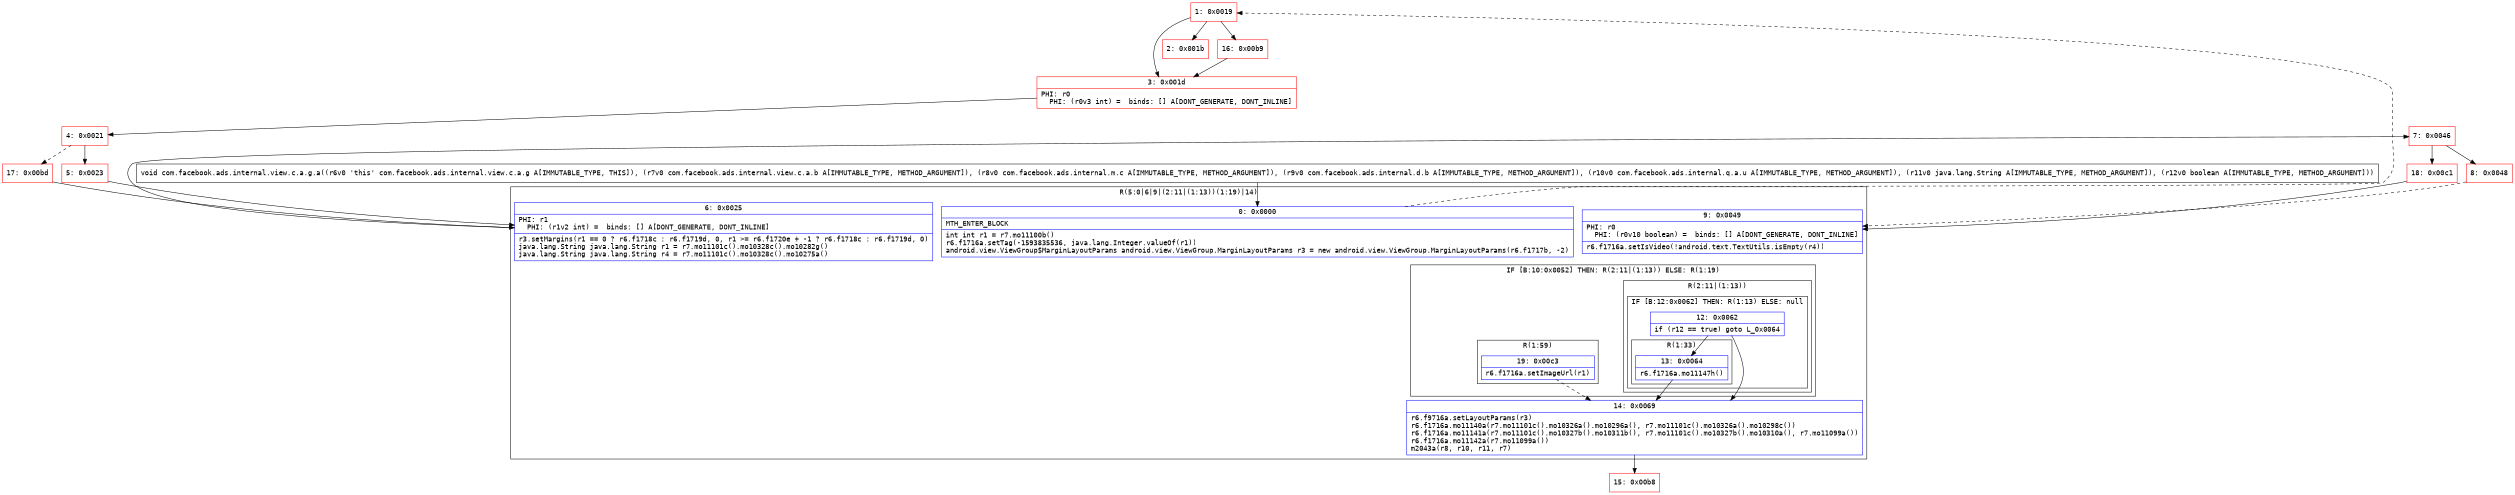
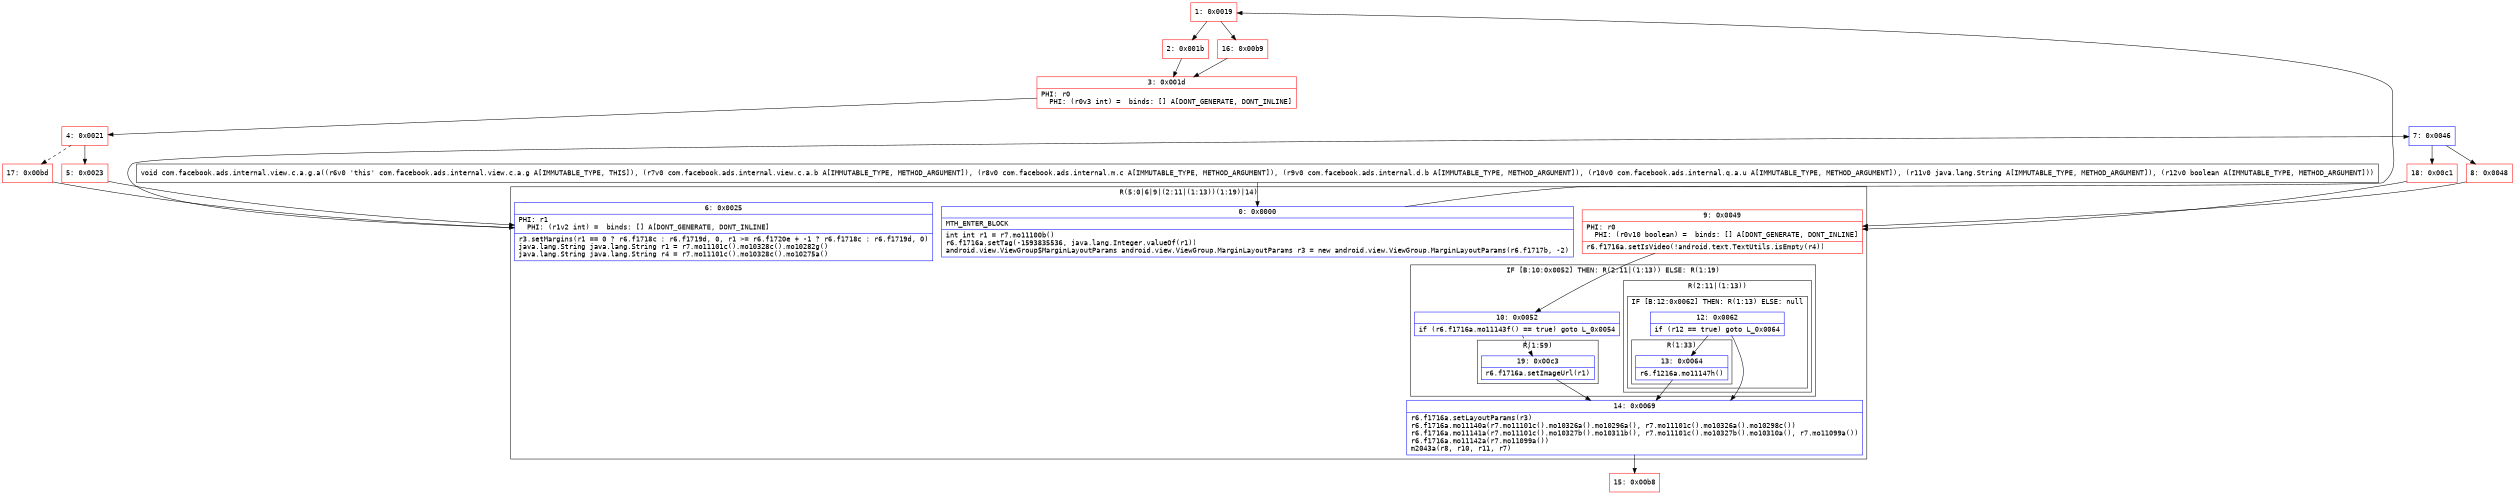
edge "1: 0x0019" -> "3: 0x001d": now "2: 0x001b" -> "3: 0x001d"
edge "0: 0x0000" -> "1: 0x0019": style dashed -> solid
node "7: 0x0046": color red -> blue
edge "8: 0x0048" -> "9: 0x0049": style dashed -> solid
node "9: 0x0049": color blue -> red
node "10: 0x0052": added
node "13: 0x0064": text "r6.f1716a.mo11147h()" -> "r6.f1216a.mo11147h()"
edge "19: 0x00c3" -> "14: 0x0069": style dashed -> solid
node "14: 0x0069": text "r6.f9716a.setLayoutParams(r3)" -> "r6.f1716a.setLayoutParams(r3)"
